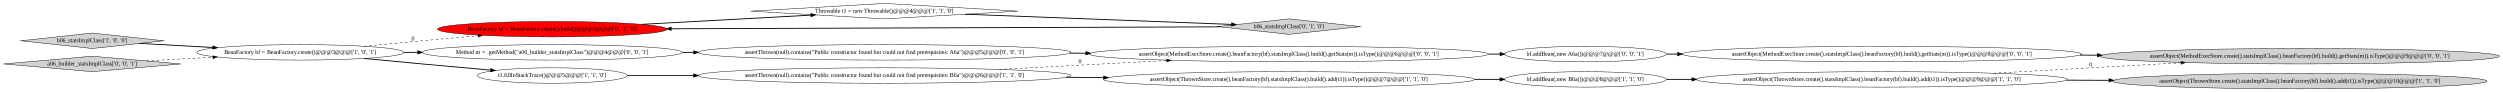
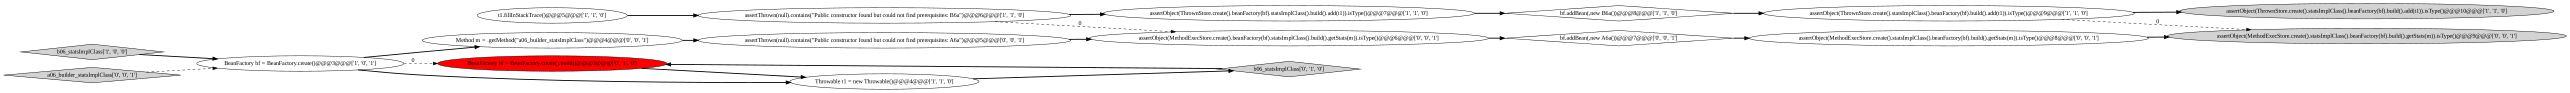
node "Throwable t1 = new Throwable()@@@4@@@['1', '1', '0']": shape diamond -> ellipse
node "bf.addBean(,new A6a())@@@7@@@['0', '0', '1']": shape ellipse -> diamond
edge "BeanFactory bf = BeanFactory.create()@@@3@@@['1', '0', '1']" -> "t1.fillInStackTrace()@@@5@@@['1', '1', '0']": now "BeanFactory bf = BeanFactory.create()@@@3@@@['1', '0', '1']" -> "Throwable t1 = new Throwable()@@@4@@@['1', '1', '0']"
node "bf.addBean(,new B6a())@@@8@@@['1', '1', '0']": shape ellipse -> diamond
